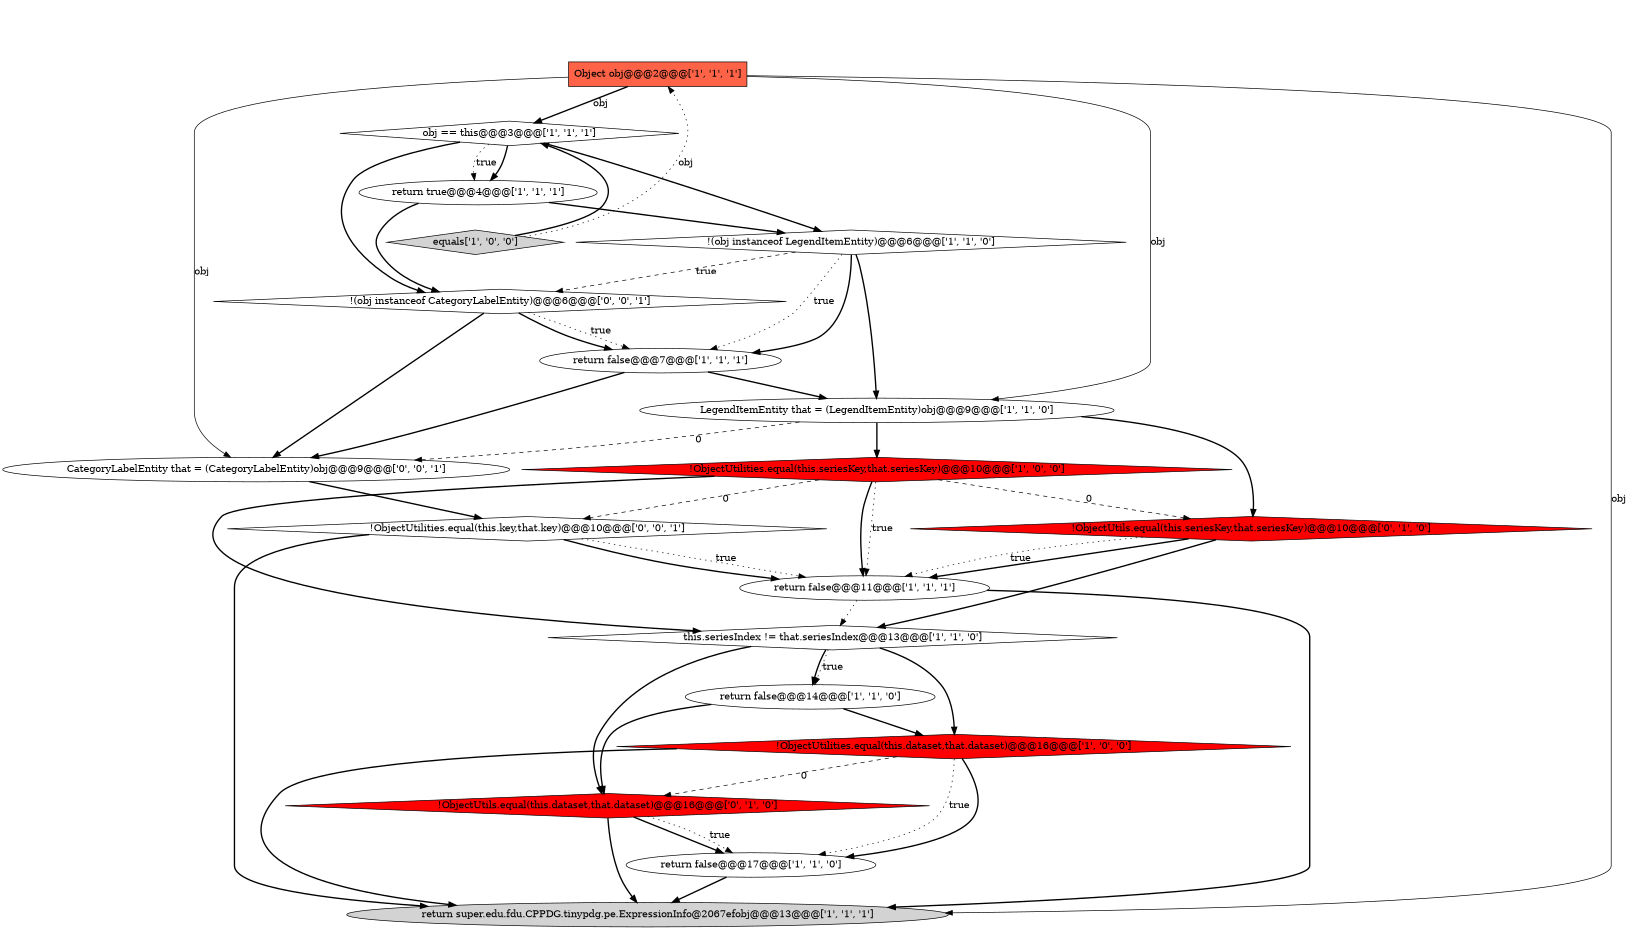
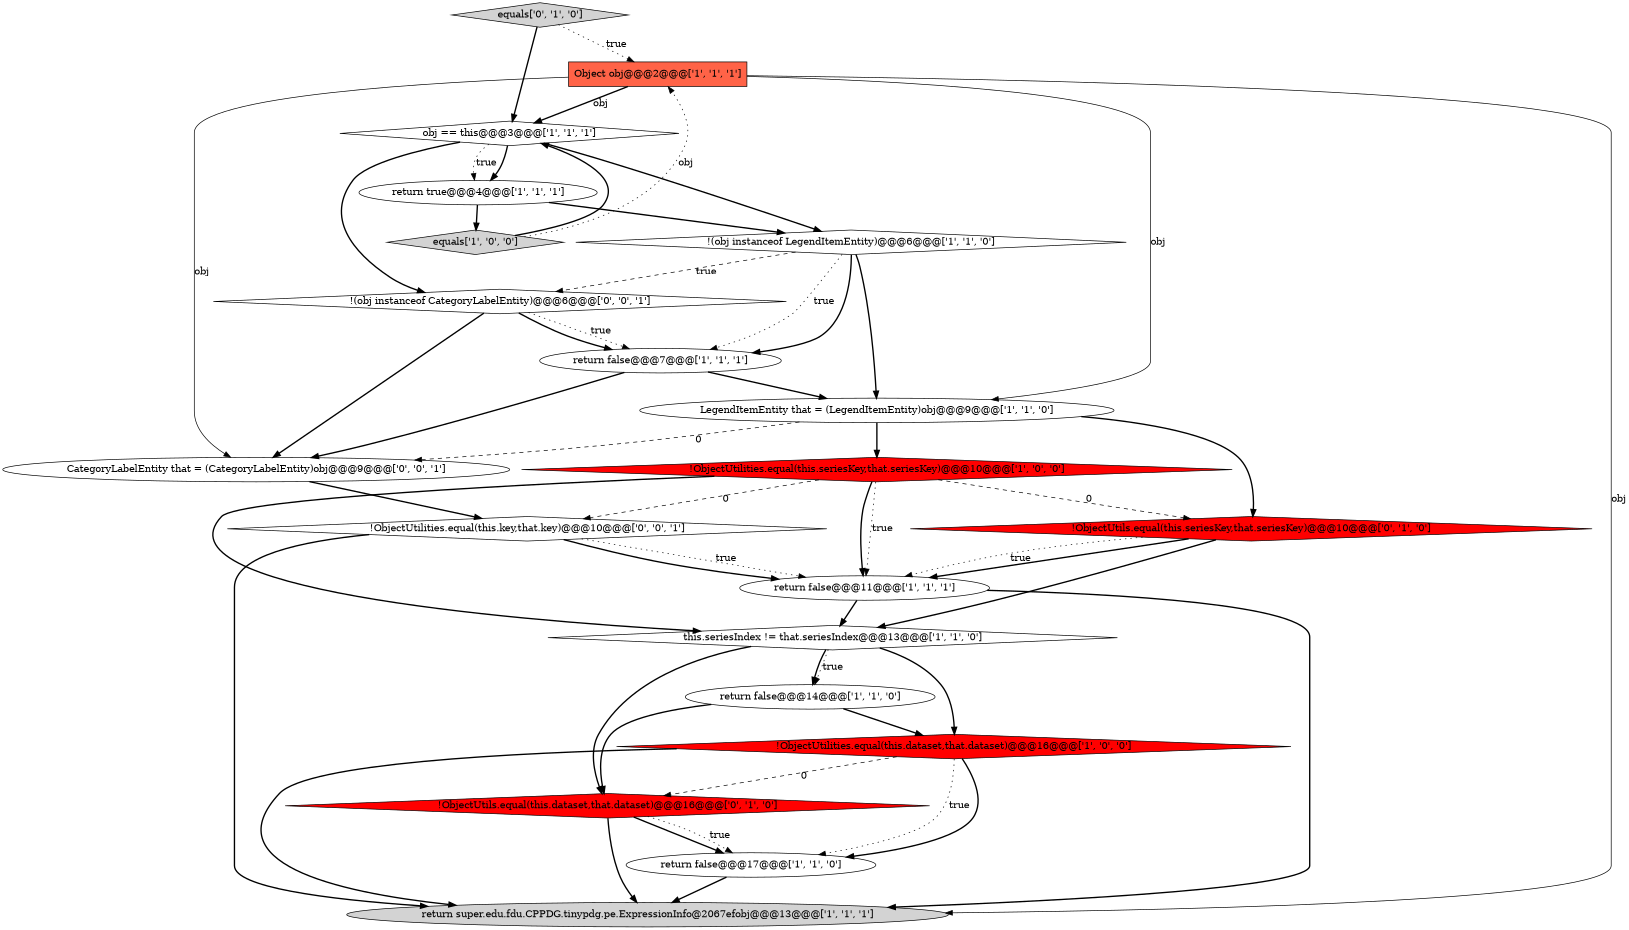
node "equals['0', '1', '0']": added
edge "return true@@@4@@@['1', '1', '1']" -> "!(obj instanceof CategoryLabelEntity)@@@6@@@['0', '0', '1']": now "return true@@@4@@@['1', '1', '1']" -> "equals['1', '0', '0']"
edge "return false@@@11@@@['1', '1', '1']" -> "this.seriesIndex != that.seriesIndex@@@13@@@['1', '1', '0']": style dotted -> bold
